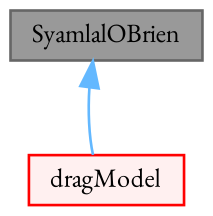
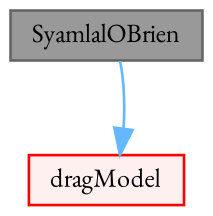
edge "dragModel" -> "SyamlalOBrien": reversed
